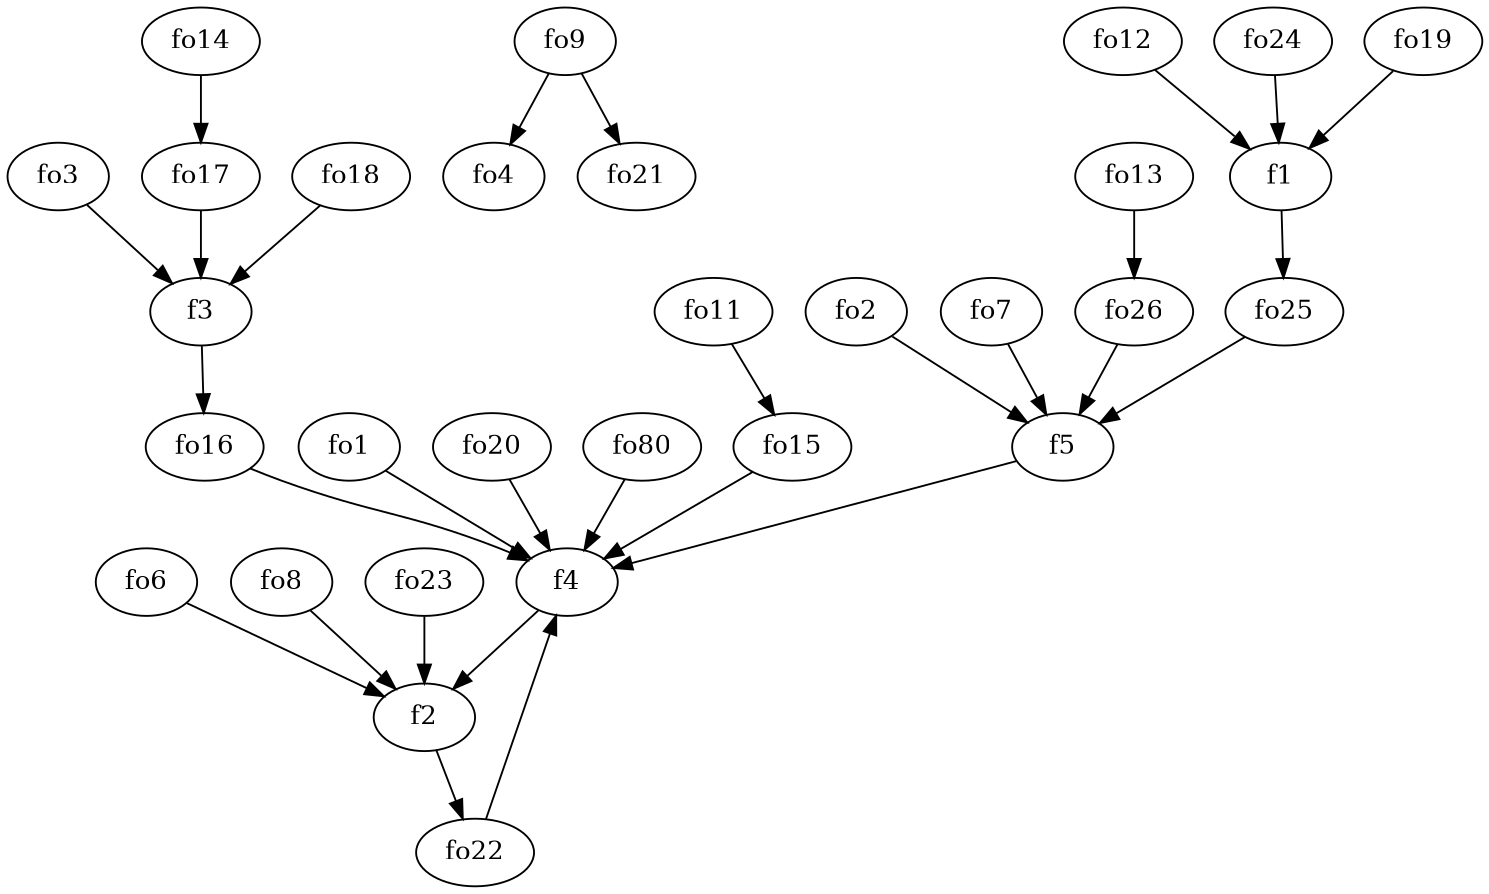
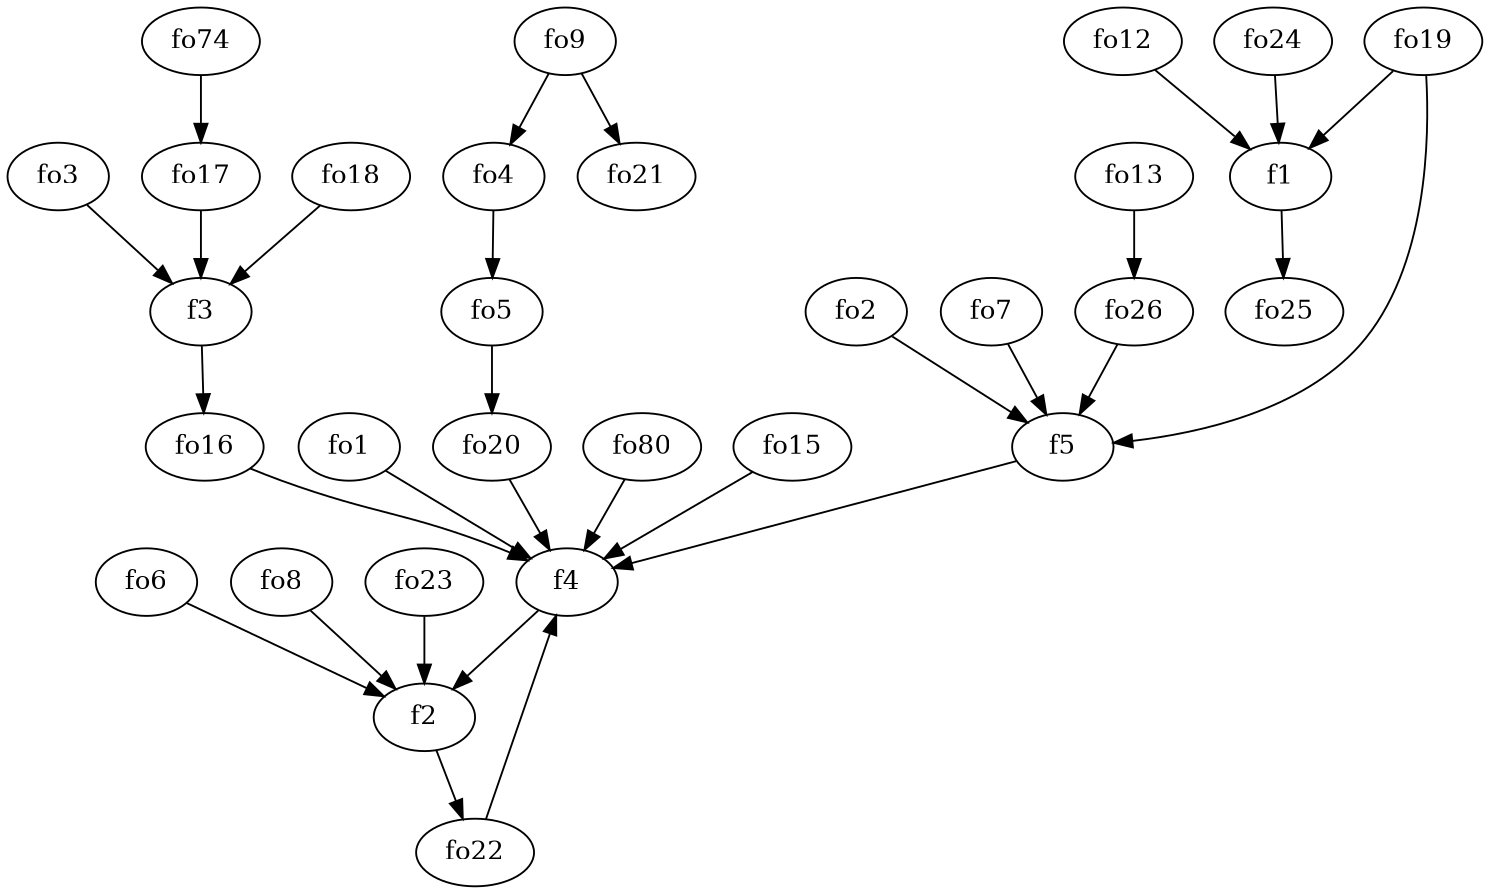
node "fo14": label "fo14" -> "fo74"
node "fo5": added
node "fo11": removed
edge "fo25" -> "f5": now "fo19" -> "f5"
